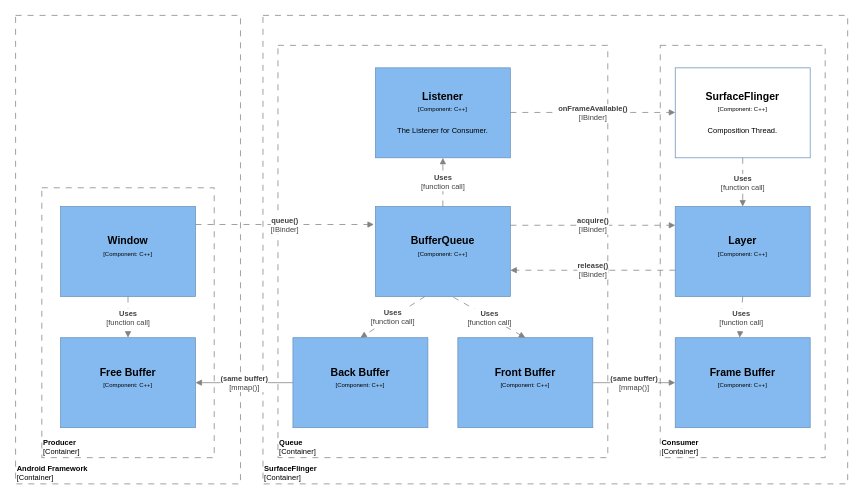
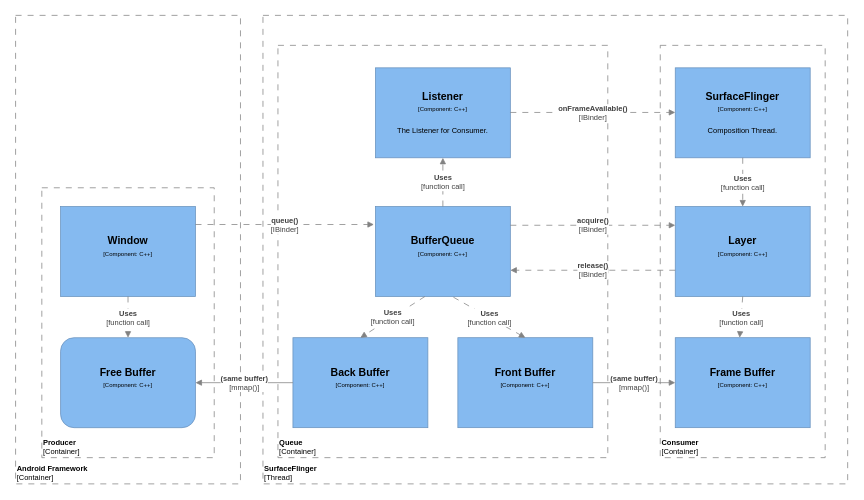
node "SurfaceFlinger [Component: C++] Composition Thread.": fillcolor #ffffff -> #85baf0
node "Free Buffer [Component: C++]": shape rectangle -> rounded rectangle
node "SurfaceFlinger[Container]": label "SurfaceFlinger[Container]" -> "SurfaceFlinger[Thread]"
